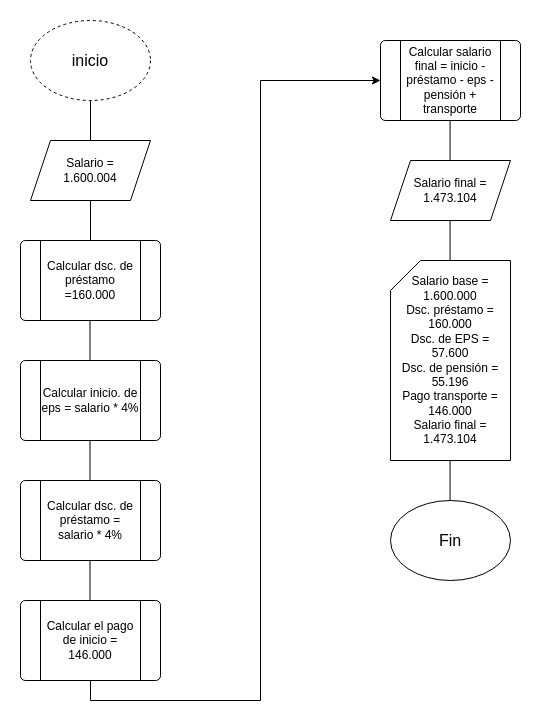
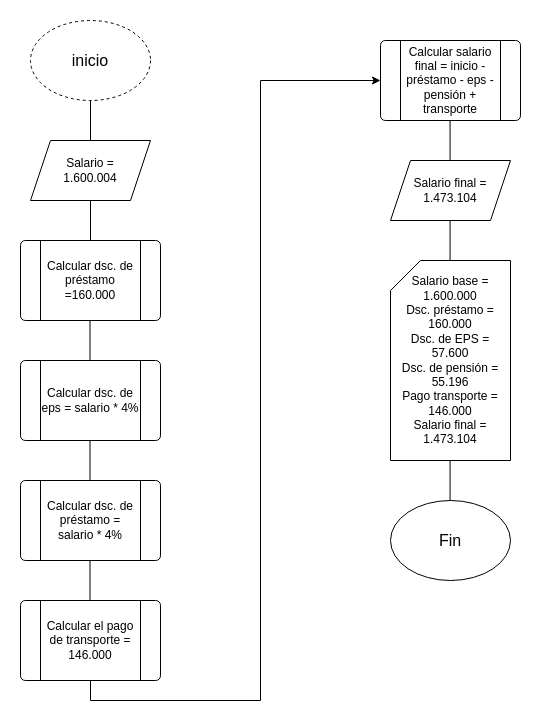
node "Calcular inicio. de eps = salario * 4%": label "Calcular inicio. de eps = salario * 4%" -> "Calcular dsc. de eps = salario * 4%"
node "Calcular el pago de inicio = 146.000": label "Calcular el pago de inicio = 146.000" -> "Calcular el pago de transporte = 146.000"
